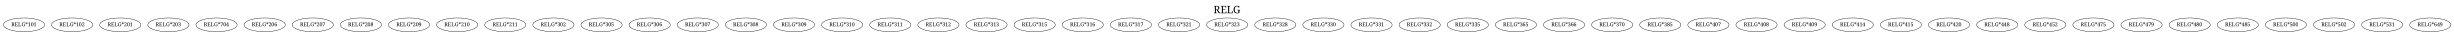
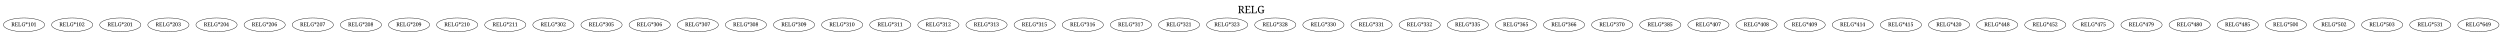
node "RELG*704": label "RELG*704" -> "RELG*204"
node "RELG*503": added
